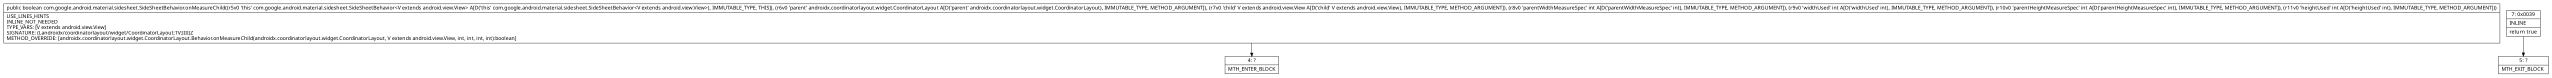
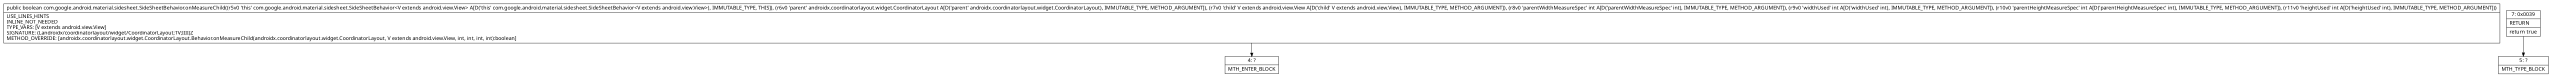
node "7: 0x0039": text "INLINE" -> "RETURN"
node "5: ?": text "MTH_EXIT_BLOCK" -> "MTH_TYPE_BLOCK"
